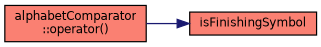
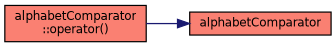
node "isFinishingSymbol": label "isFinishingSymbol" -> "alphabetComparator"
